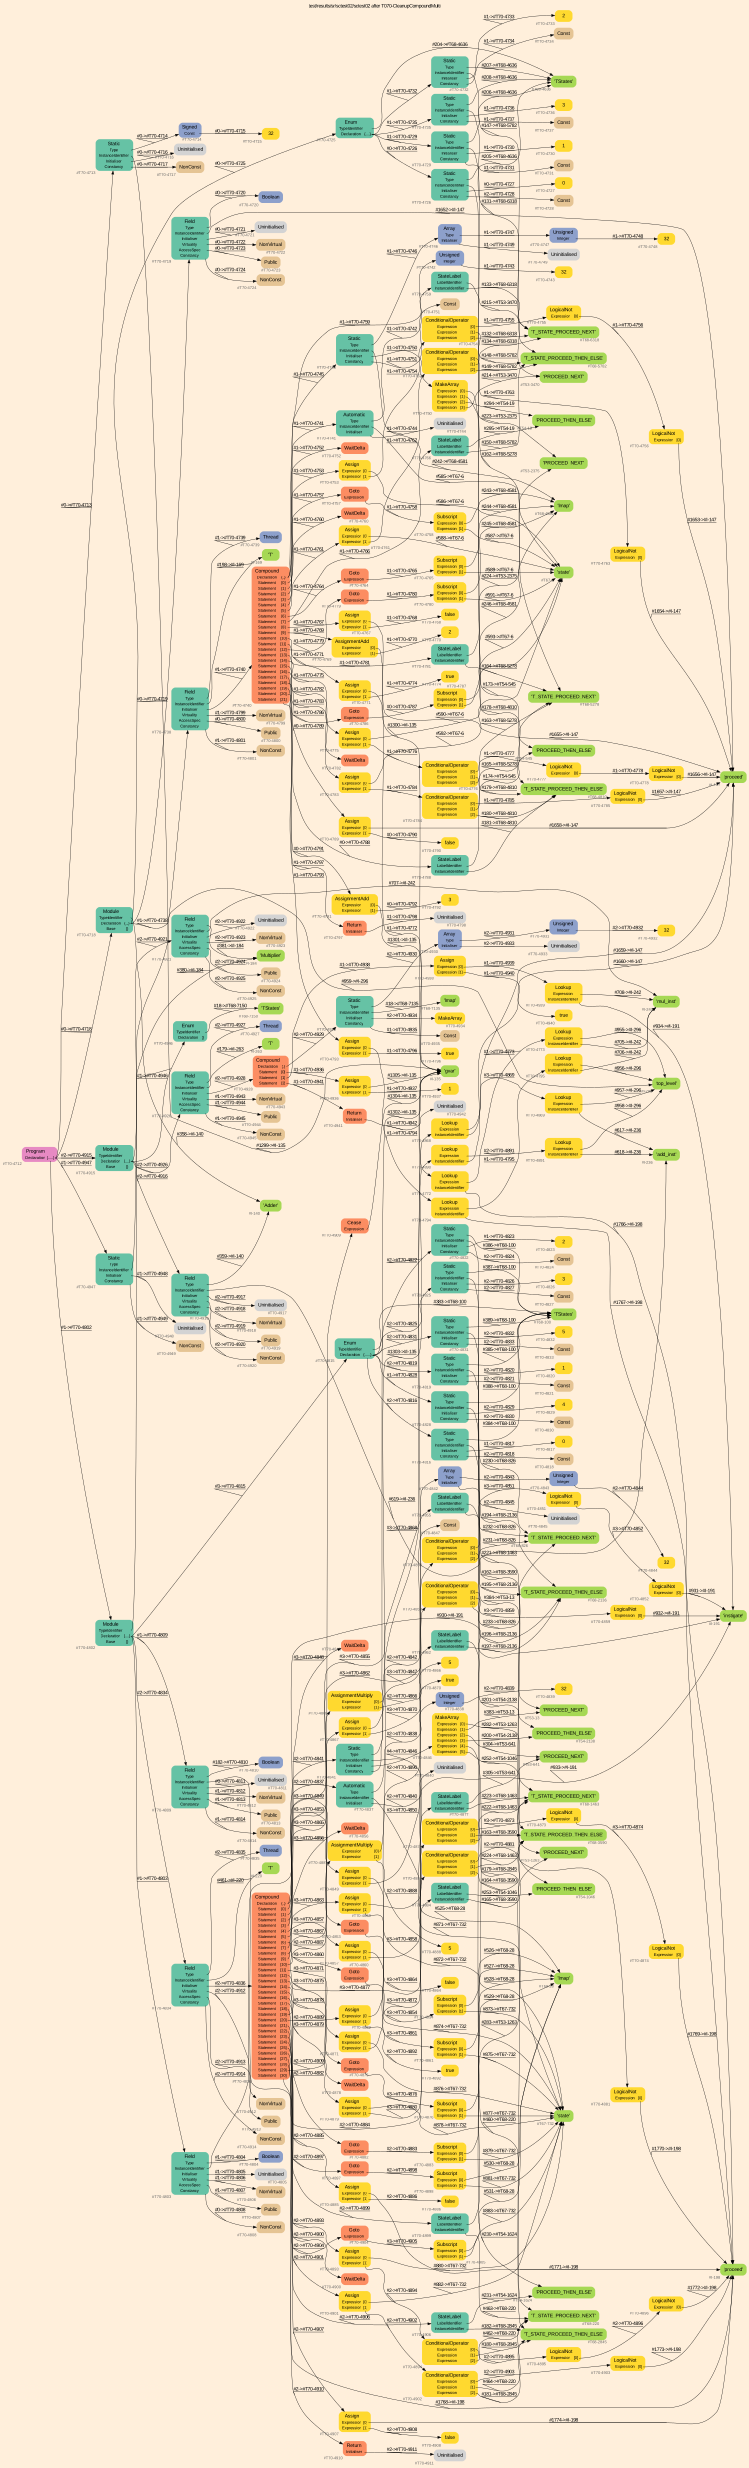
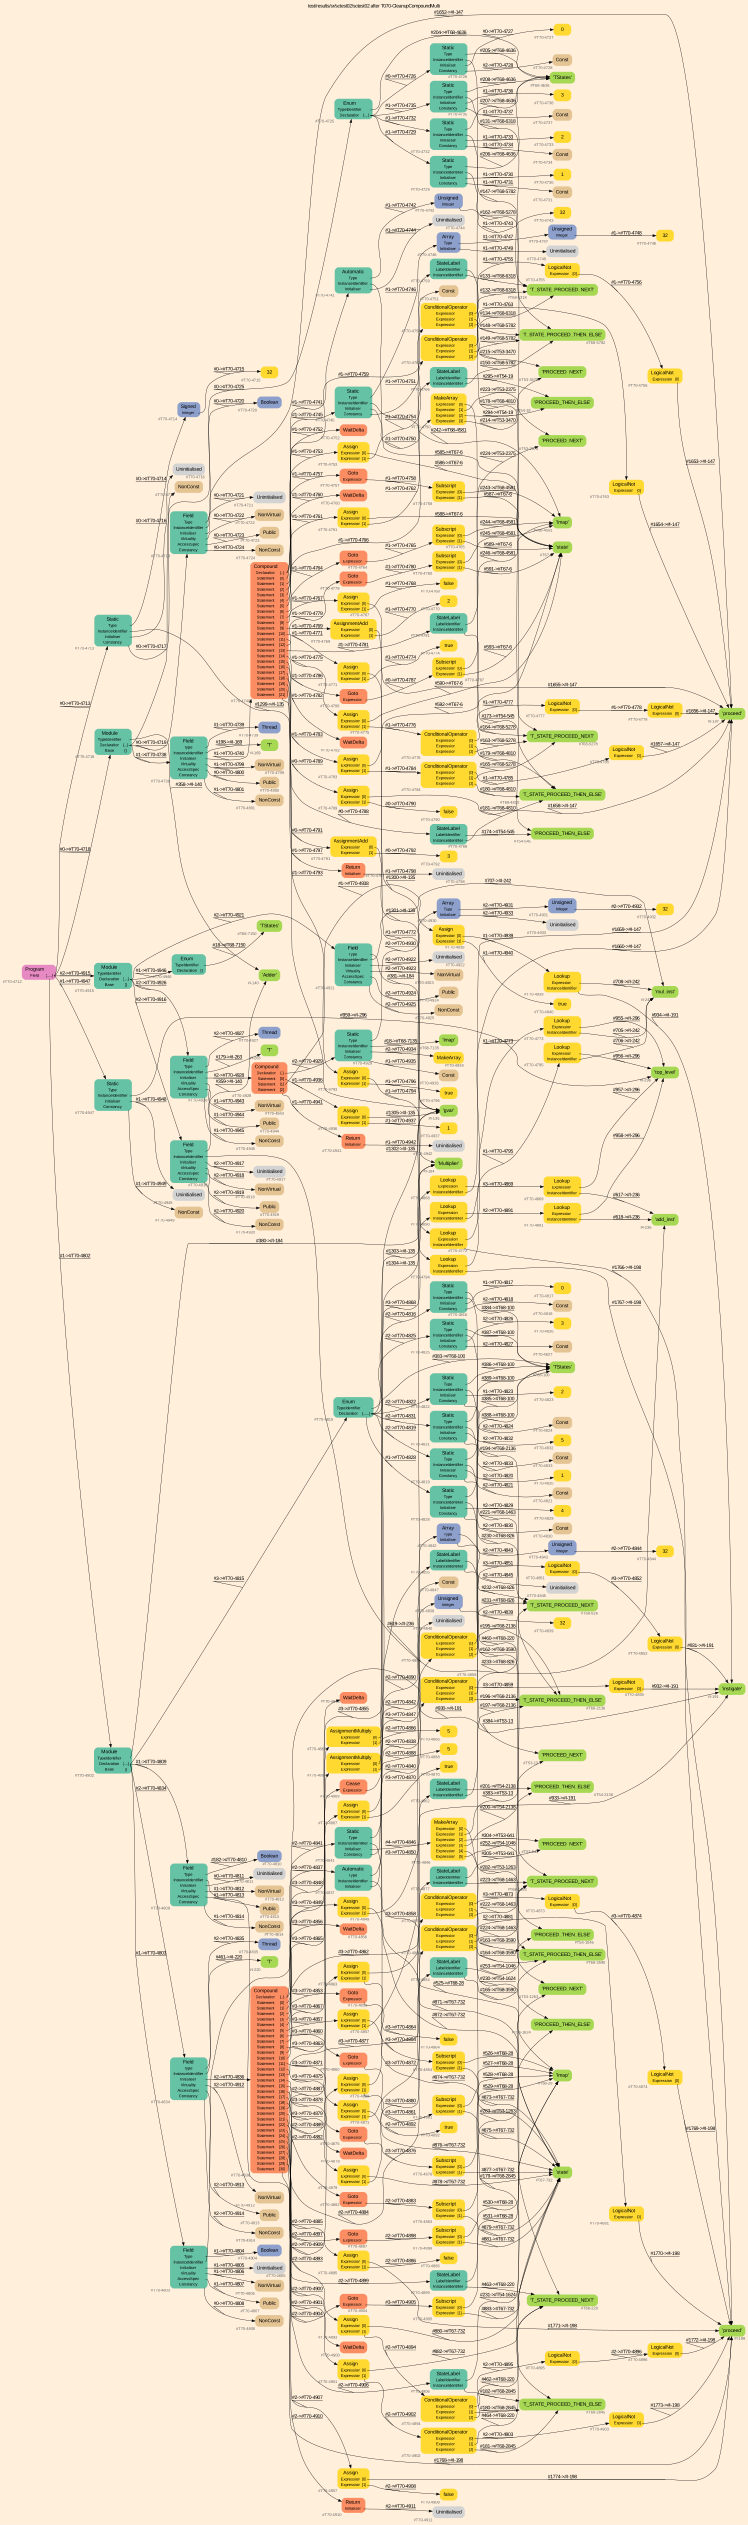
node "Signed": text "Const" -> "Integer"
edge "Cease" -> "'gvar'": now "Cease" -> "'Multiplier'"
node "Program": text "Declaration" -> "Field"
